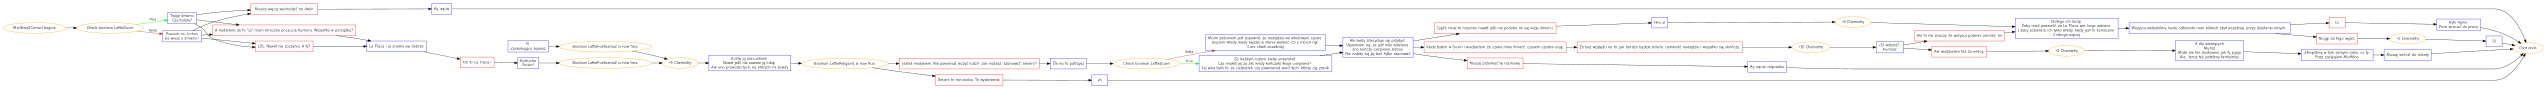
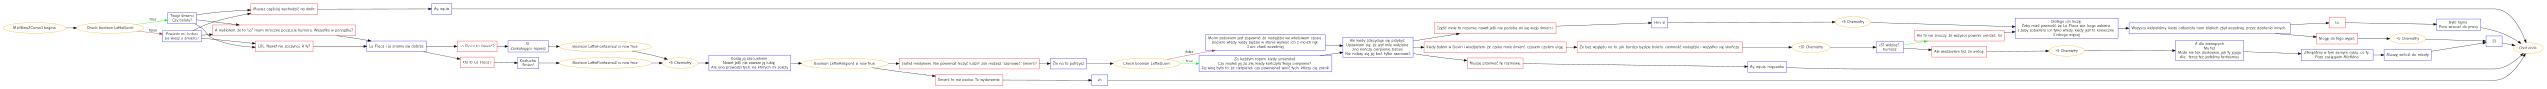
node "Musisz więcej wychodzić na dwór.": label "Musisz więcej wychodzić na dwór." -> "Musisz częściej wychodzić na dwór."
edge "¿Sí, widzisz? Kumasz" -> "Ale to nie znaczy, że wszyscy powinni umrzeć. lol": color black -> green
node "La Flaca to śmierć?": added
edge "Muszę wrócić do roboty" -> "Chat ends.": now "Muszę wrócić do roboty" -> "Sí"
